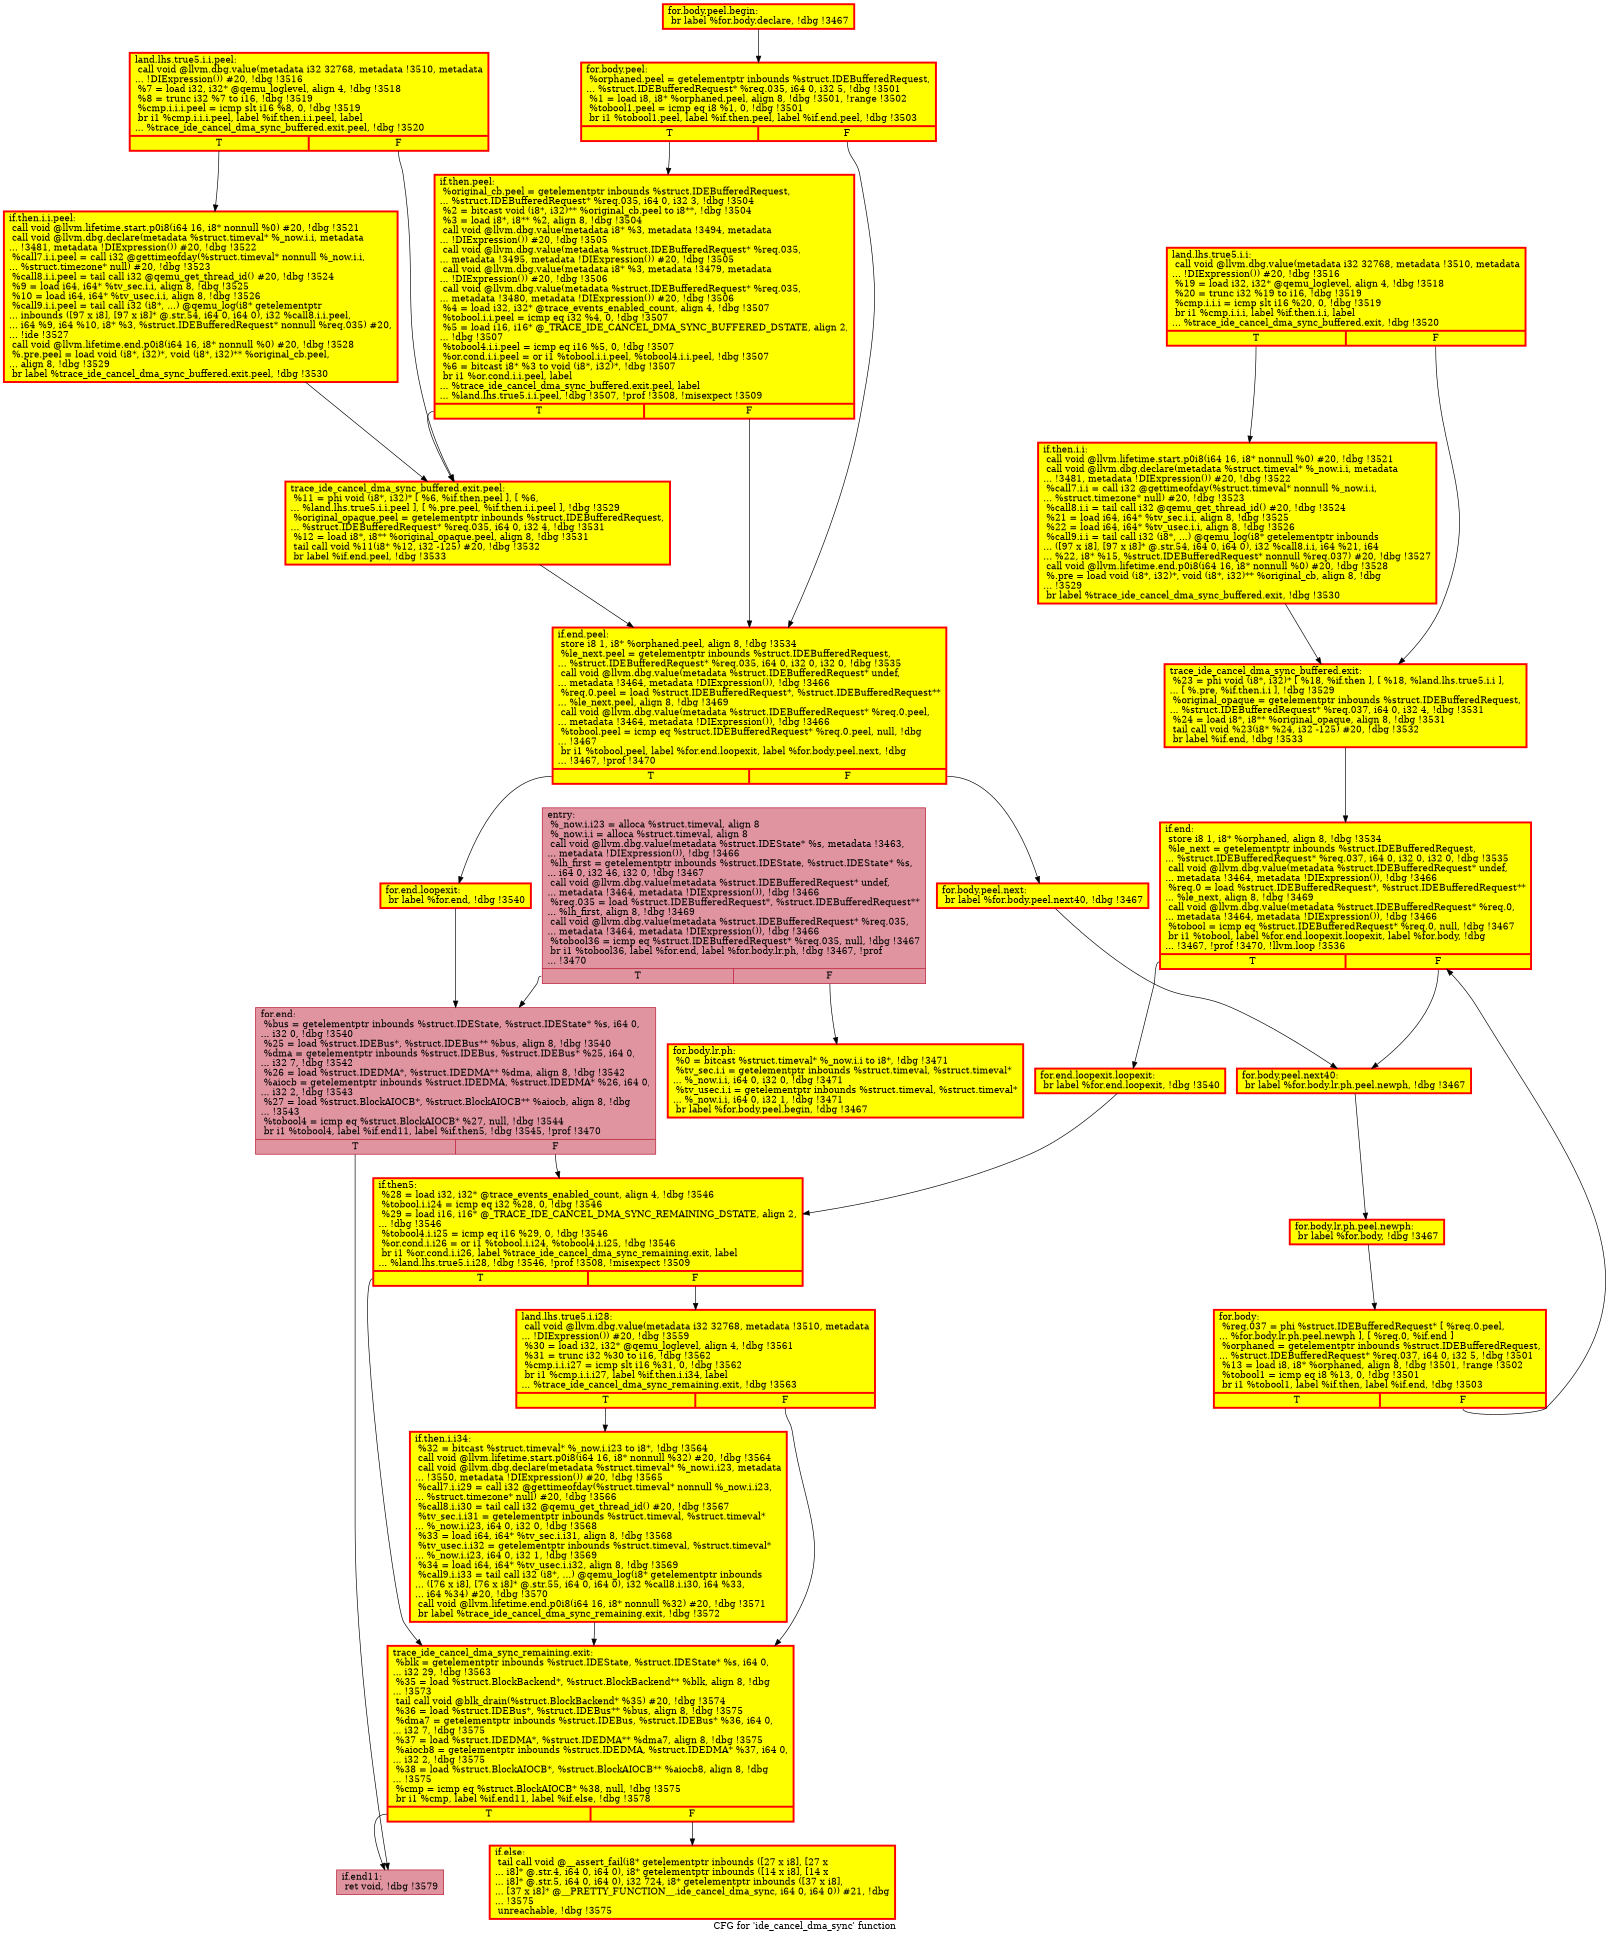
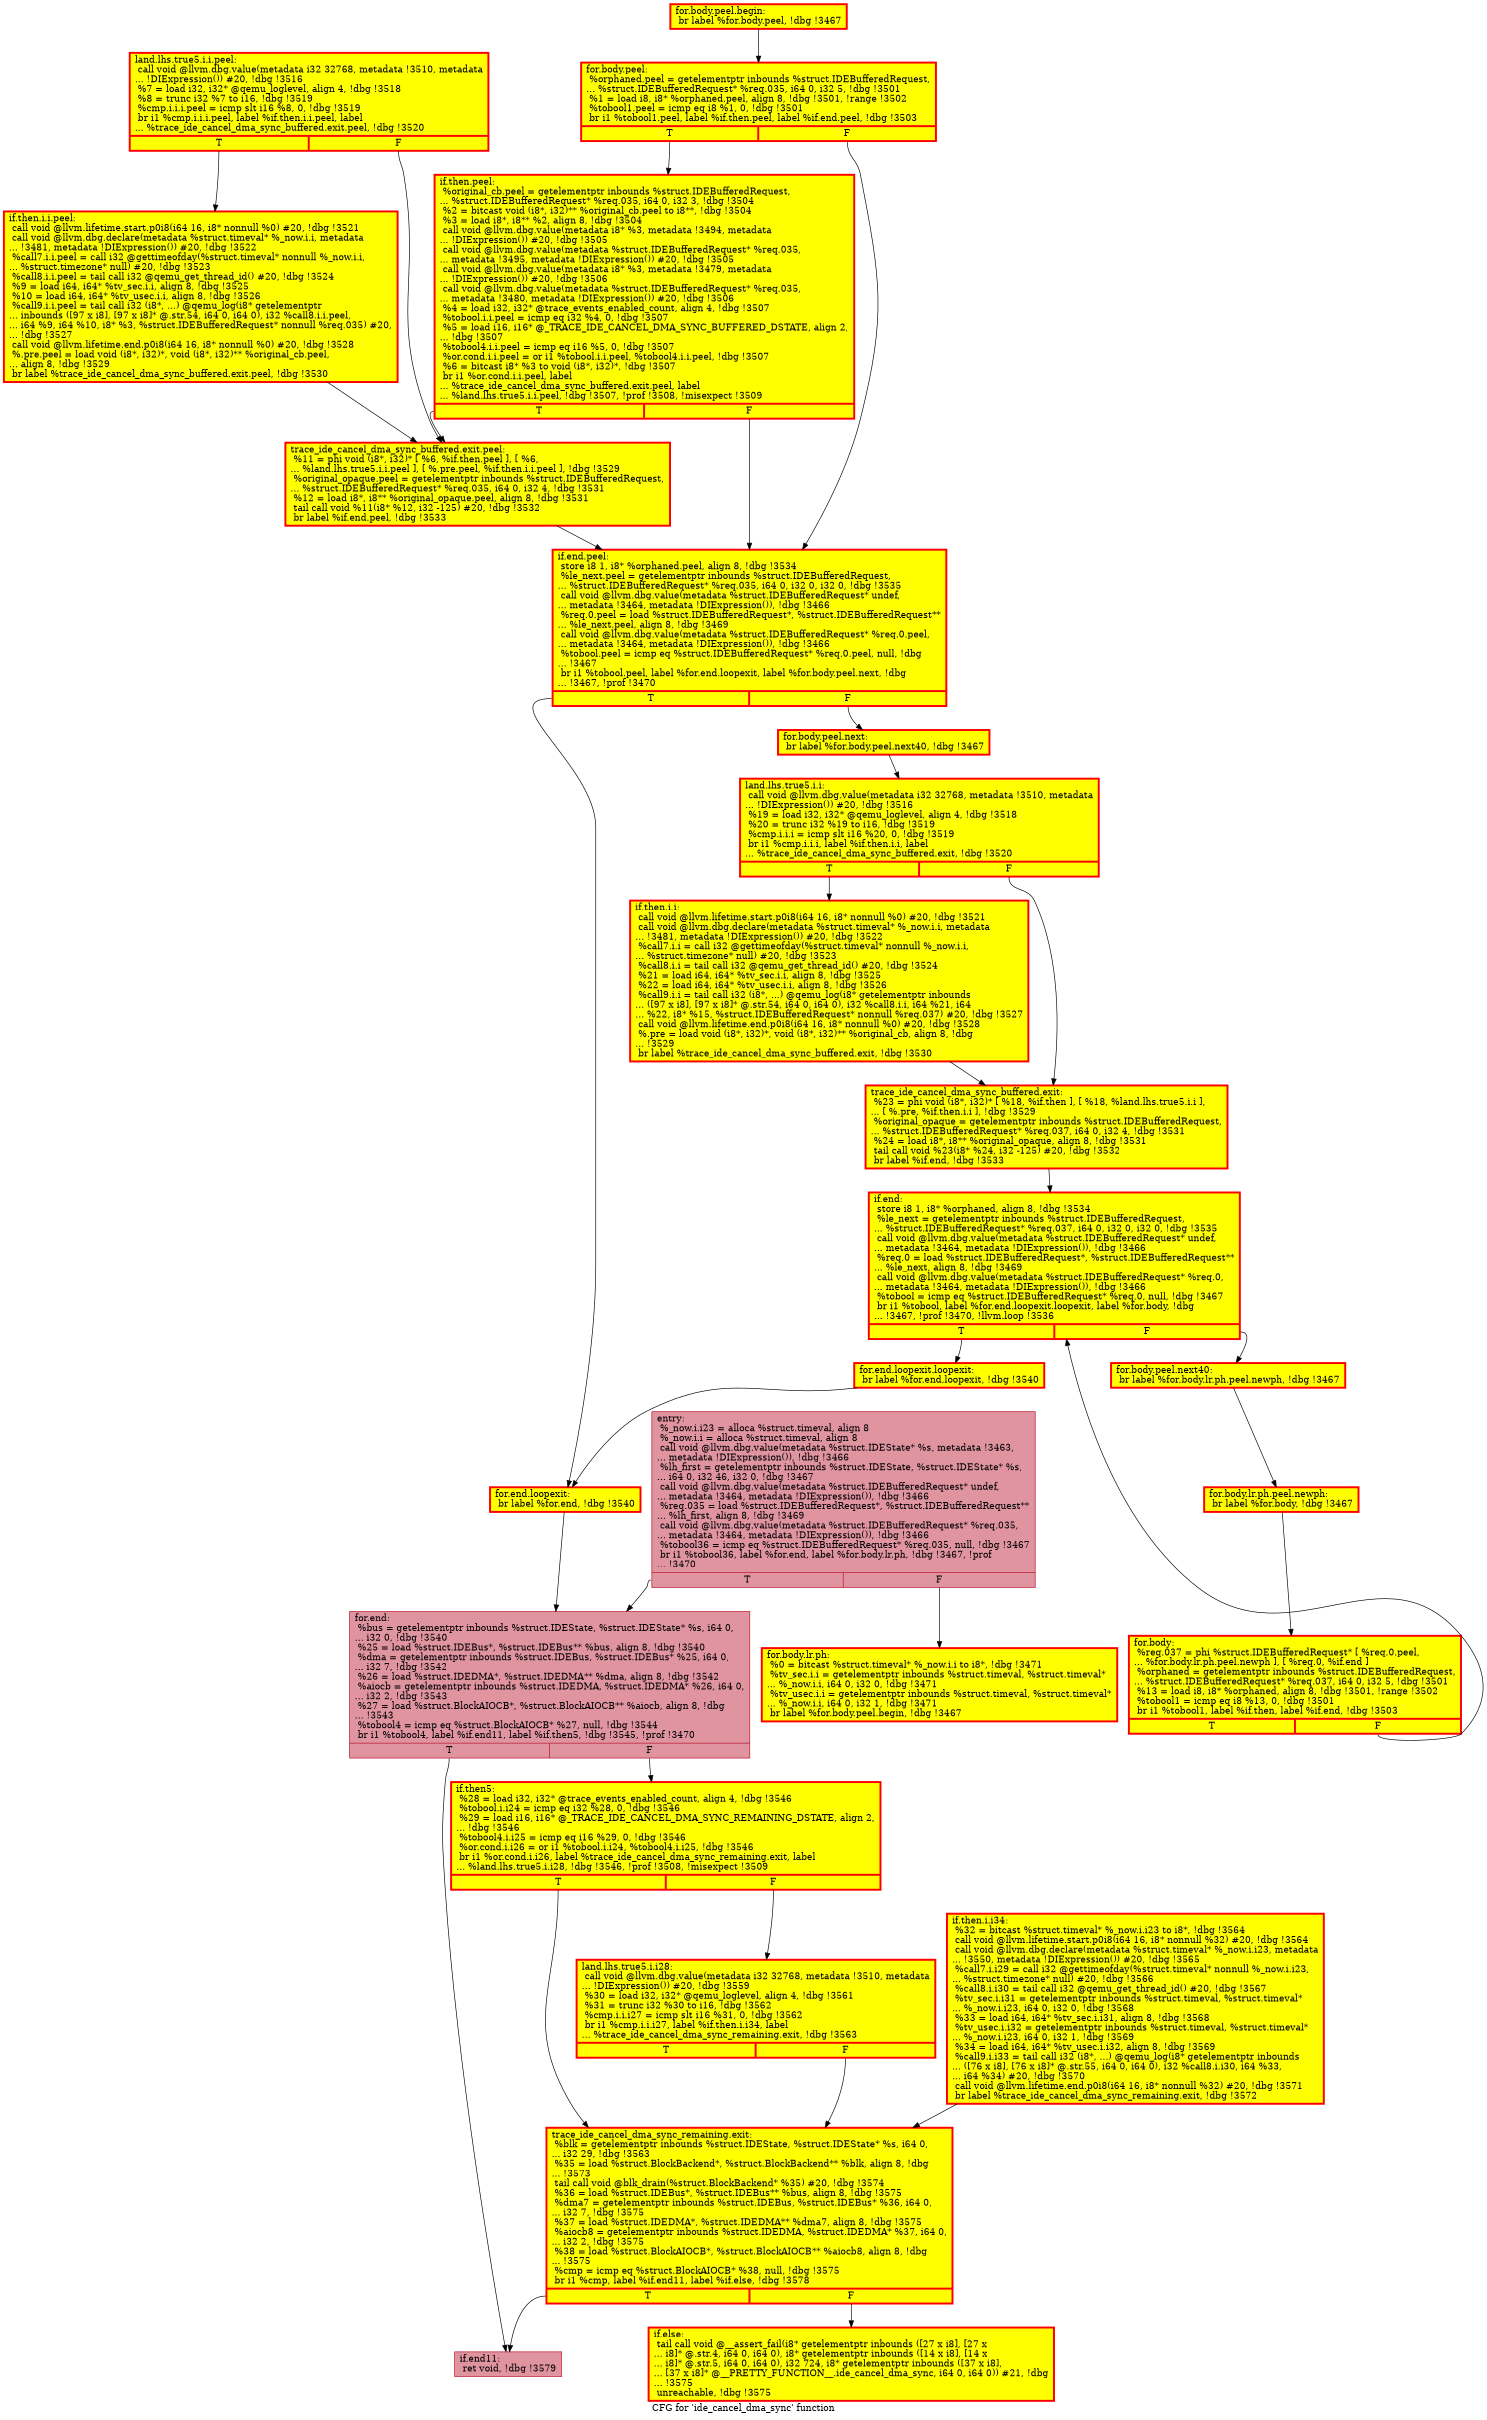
node "for.body.peel.begin:": text "br label %for.body.declare, !dbg !3467" -> "br label %for.body.peel, !dbg !3467"
node "if.then.i.i.peel:": text "... !ide !3527" -> "... !dbg !3527"
edge "for.body.peel.next:" -> "for.body.peel.next40:": now "for.body.peel.next:" -> "land.lhs.true5.i.i:"
edge "for.end.loopexit.loopexit:" -> "if.then5:": now "for.end.loopexit.loopexit:" -> "for.end.loopexit:"
edge "land.lhs.true5.i.i28:" -> "if.then.i.i34:": removed
